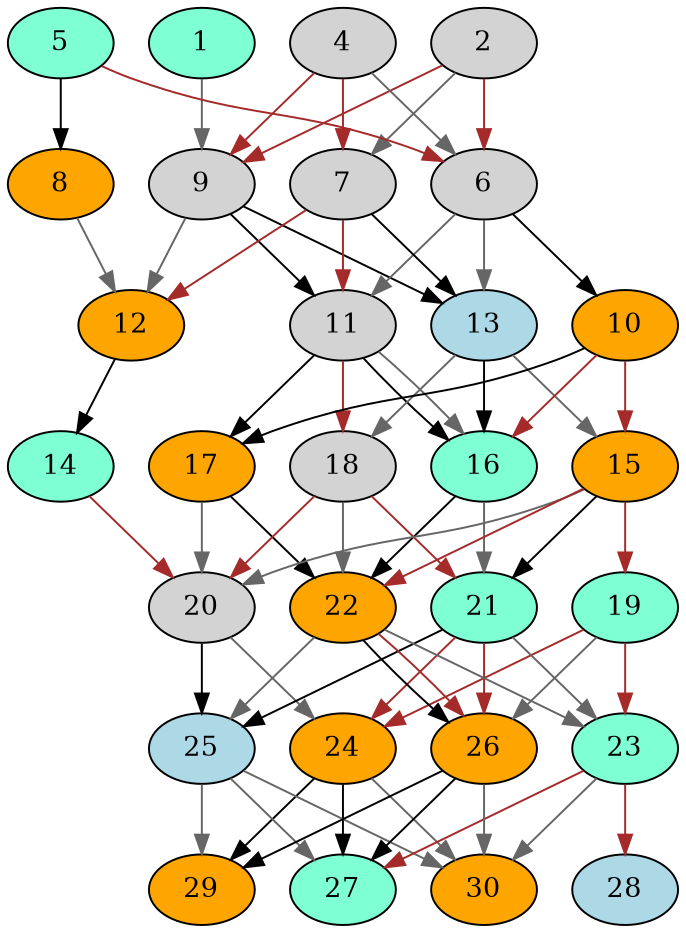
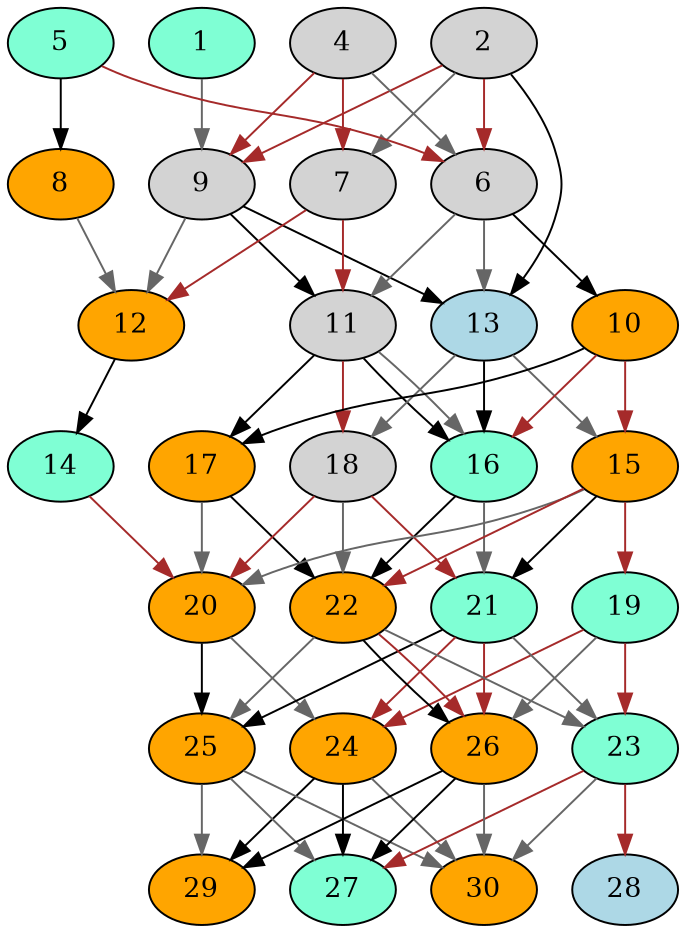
edge "7" -> "13": now "2" -> "13"
node "20": fillcolor lightgrey -> orange
node "25": fillcolor lightblue -> orange
